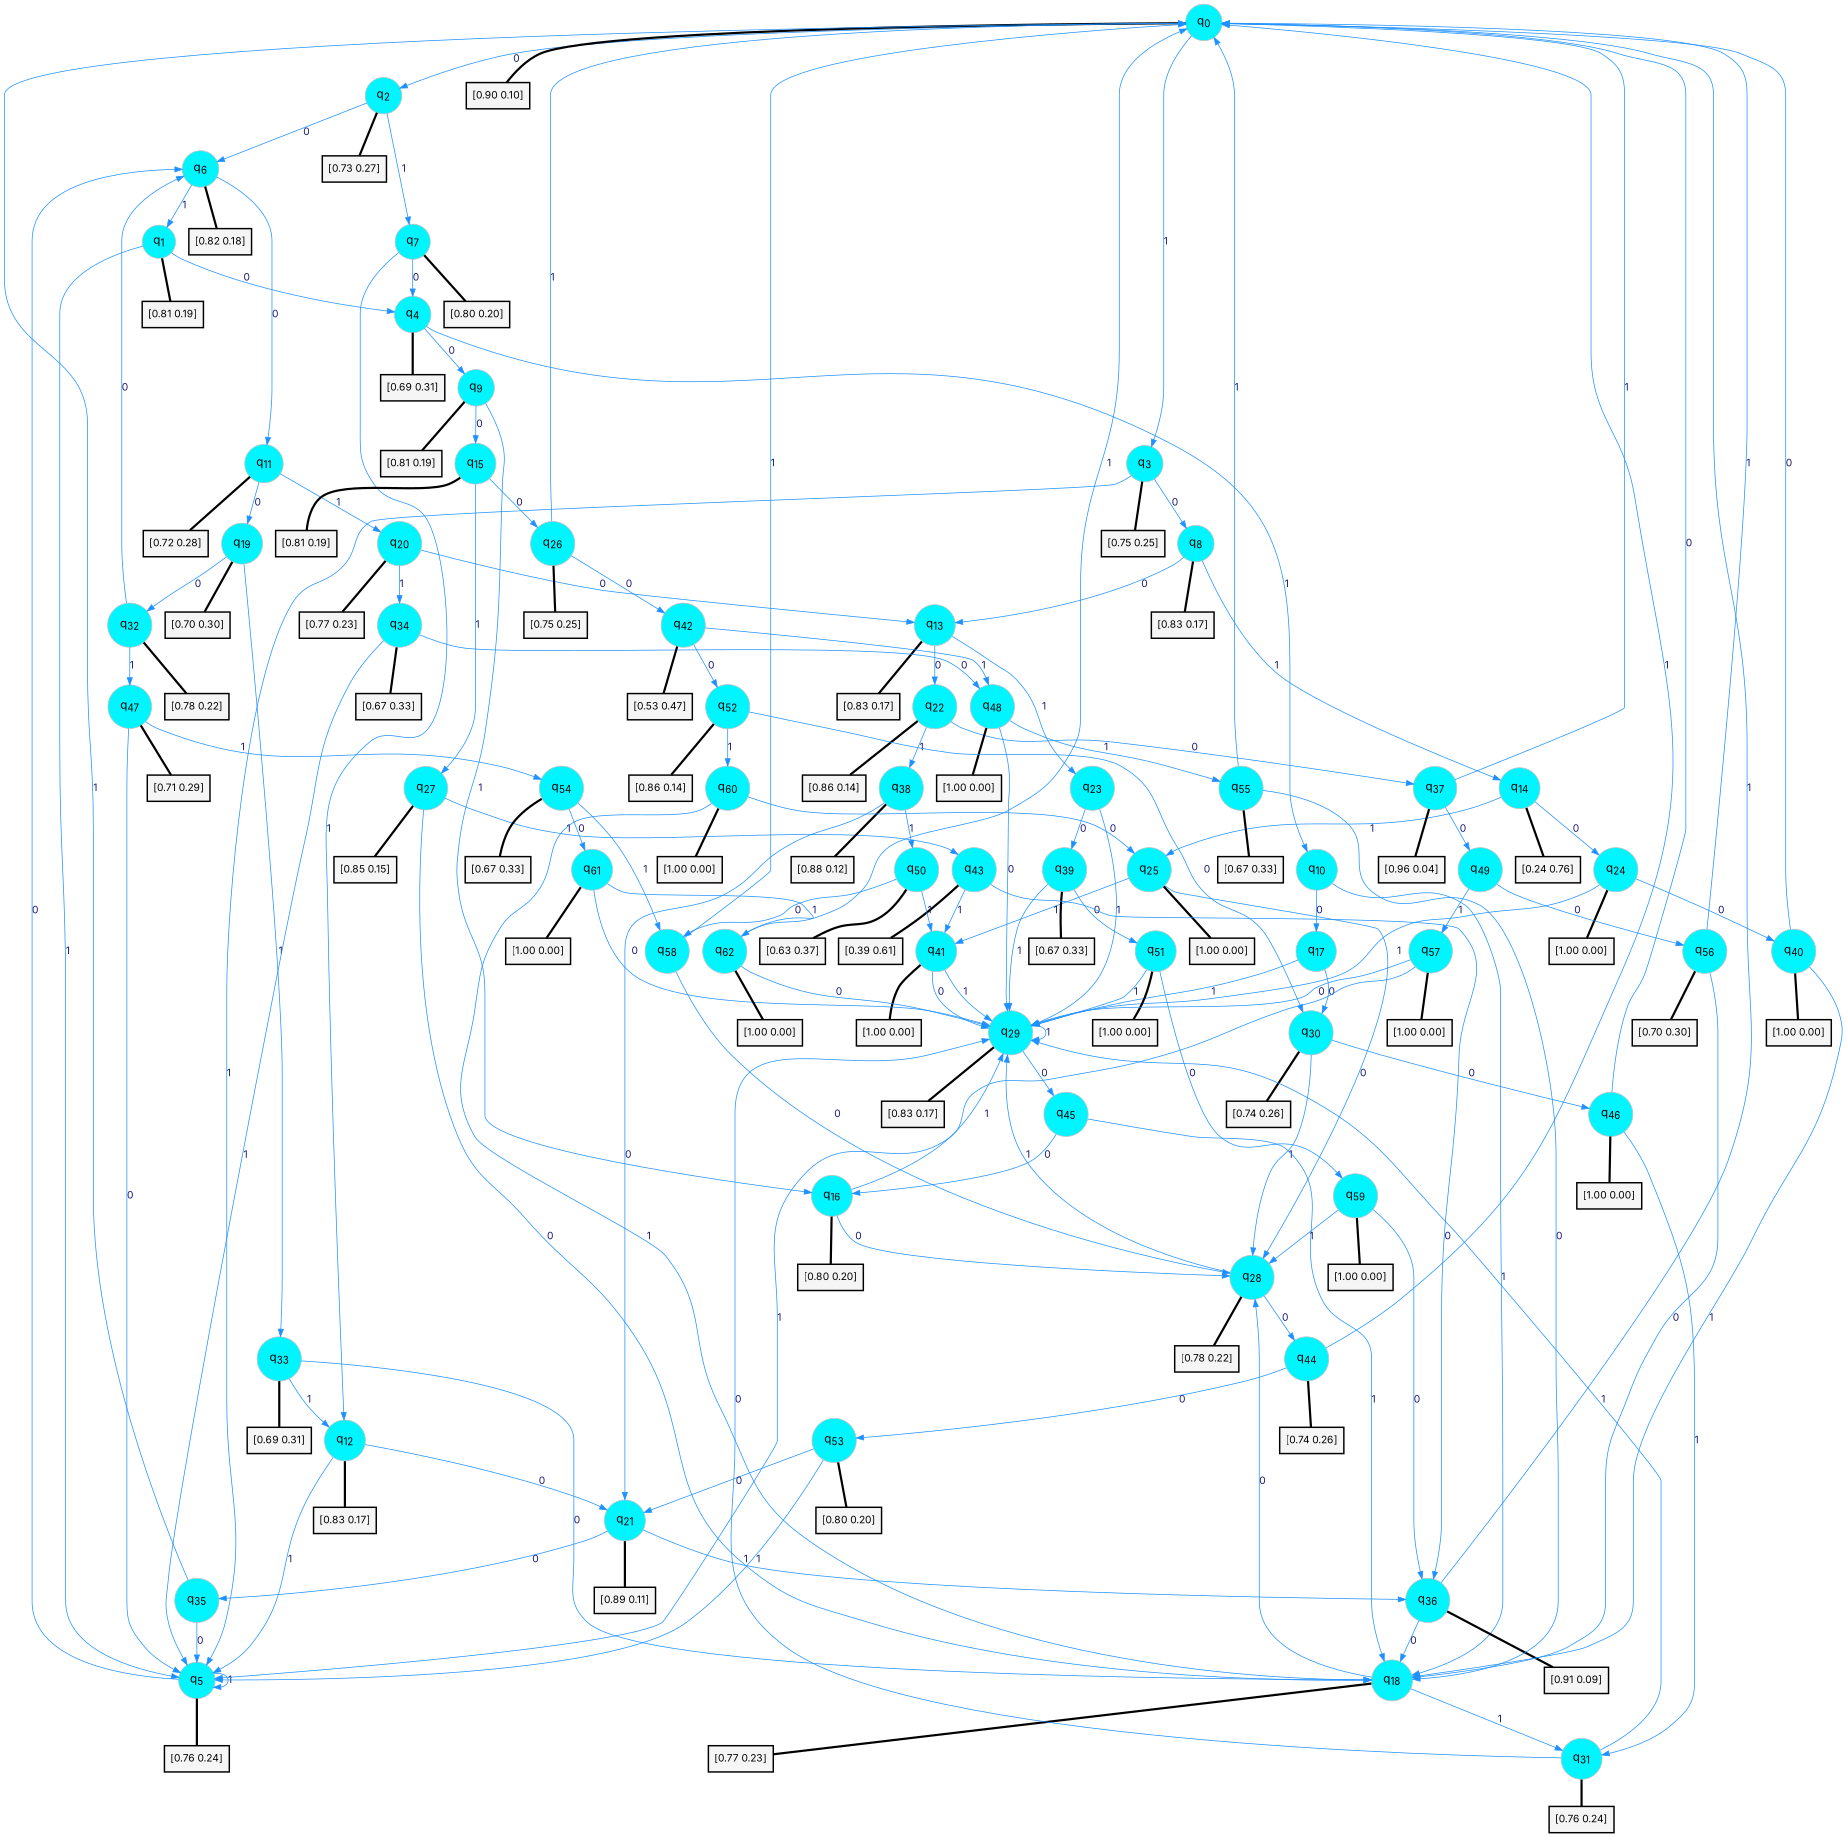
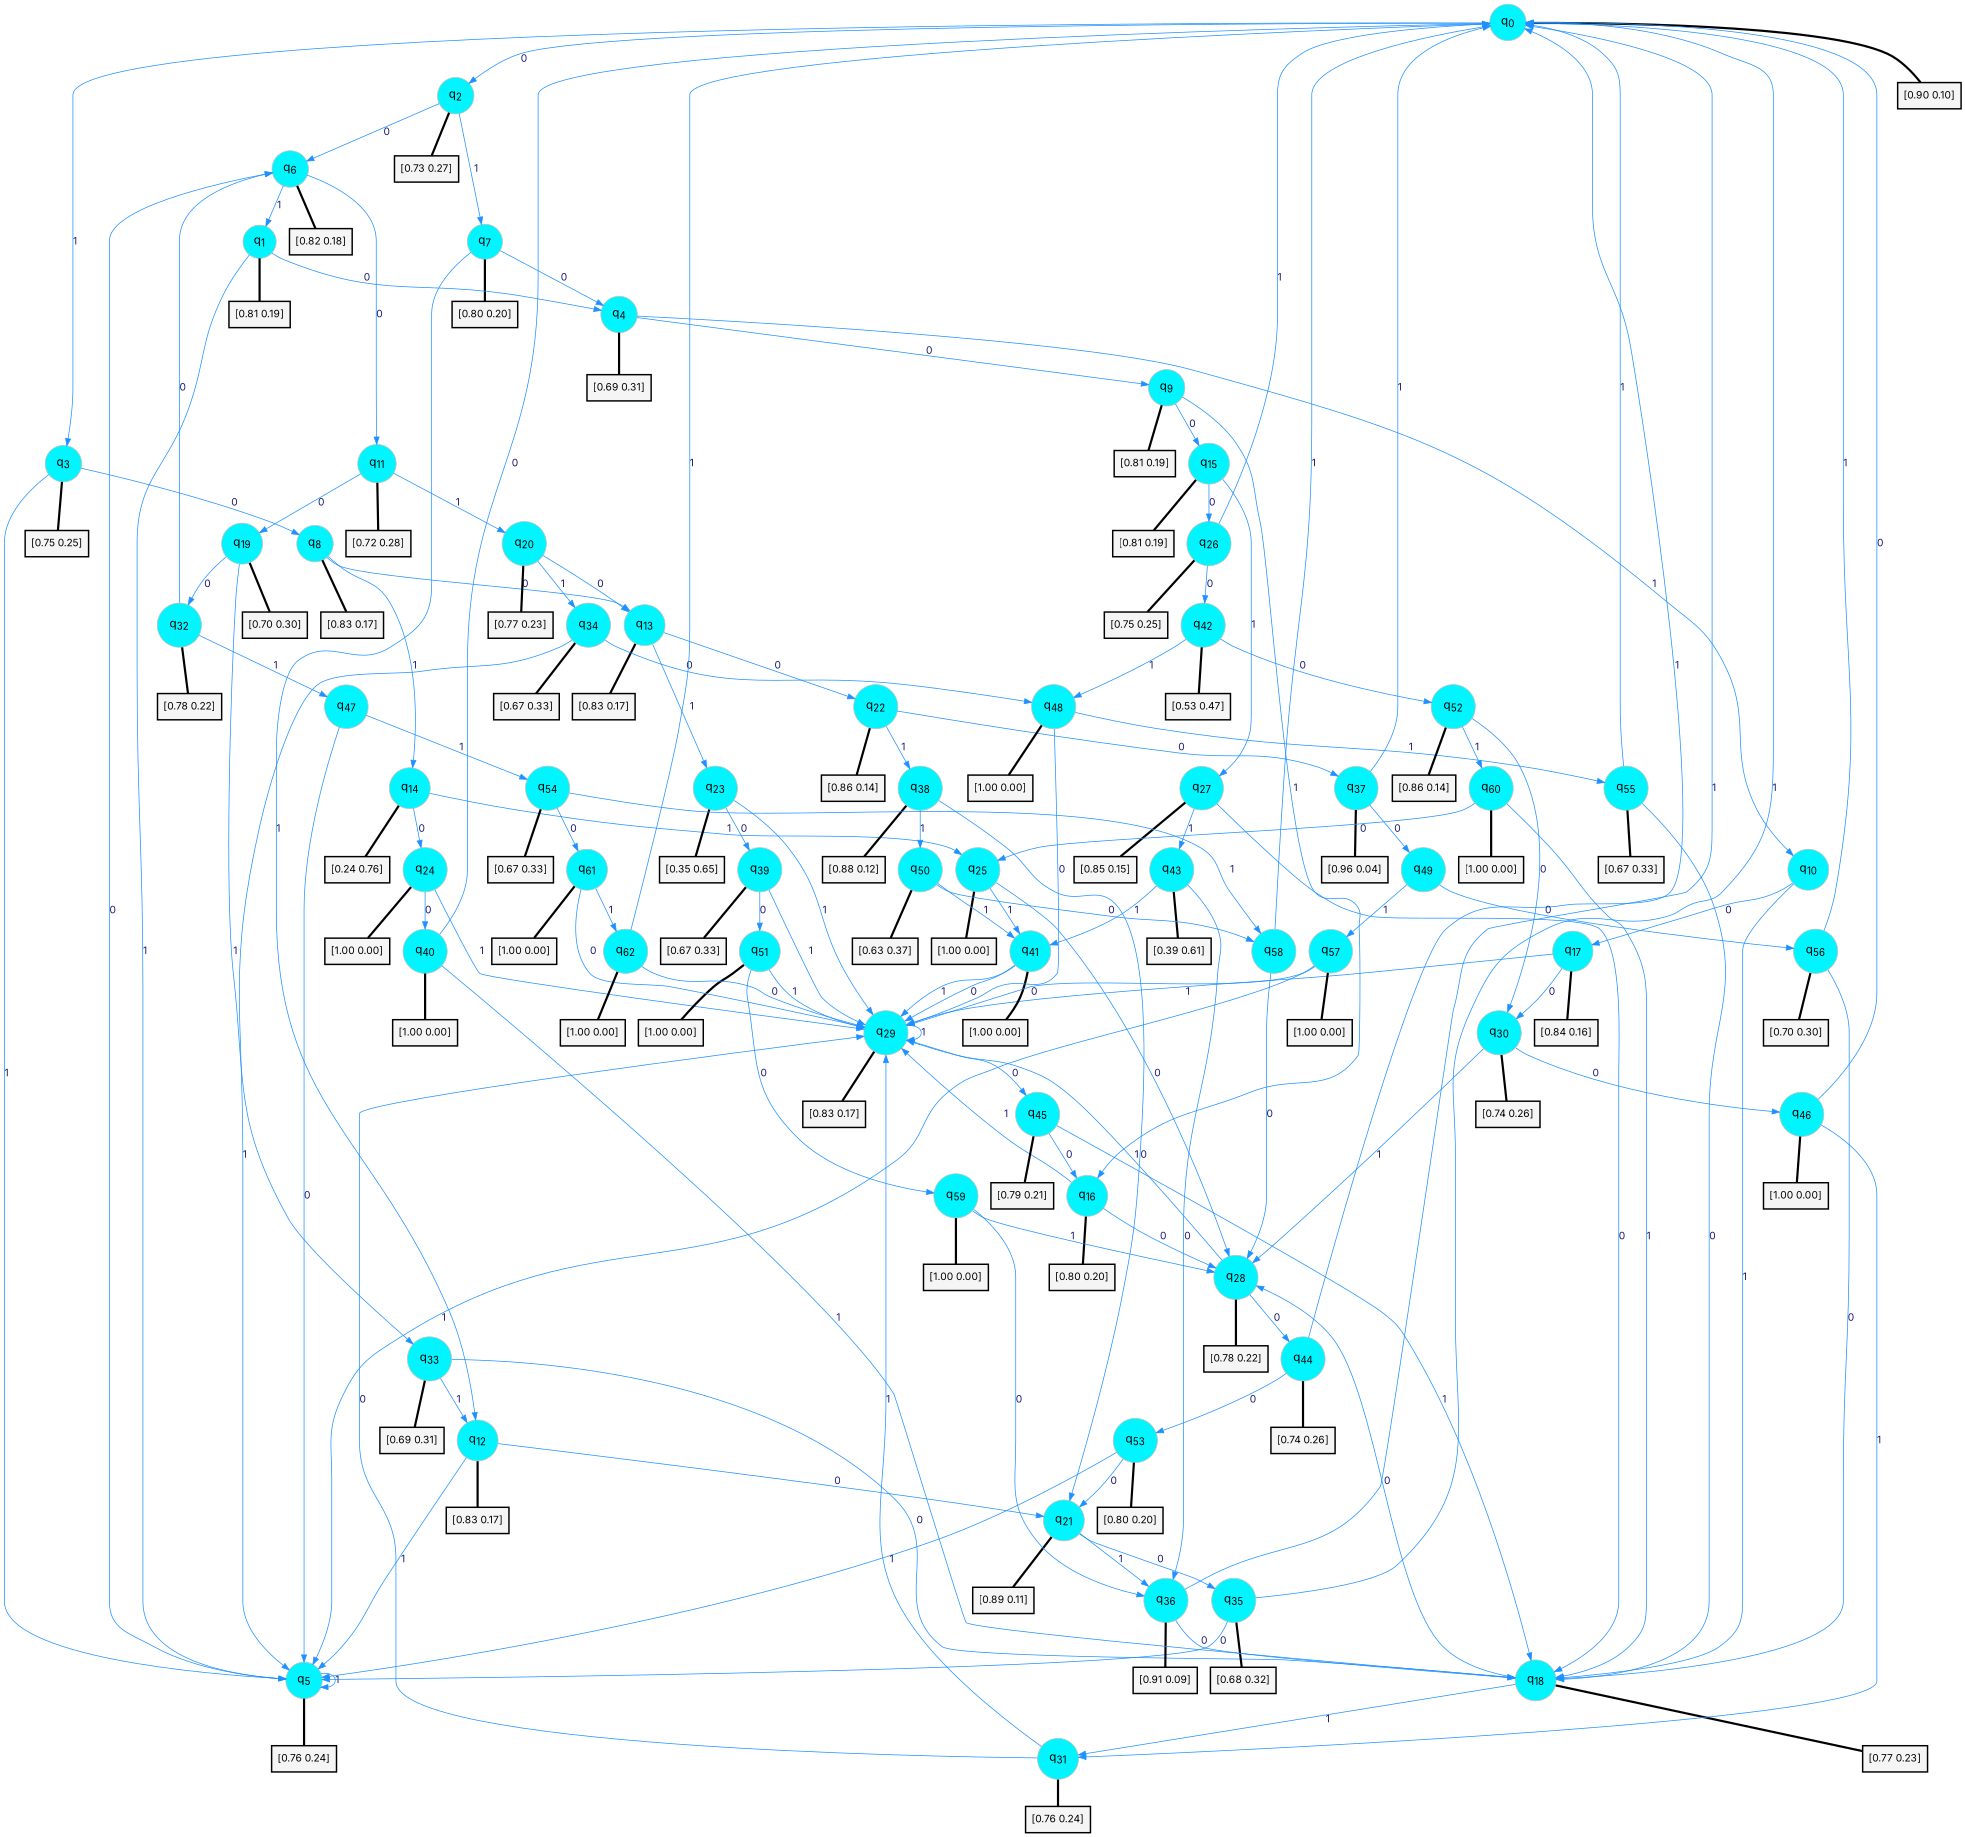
node "[0.71 0.29]": removed
node "[0.35 0.65]": added
node "[0.84 0.16]": added
node "[0.79 0.21]": added
node "[0.68 0.32]": added
